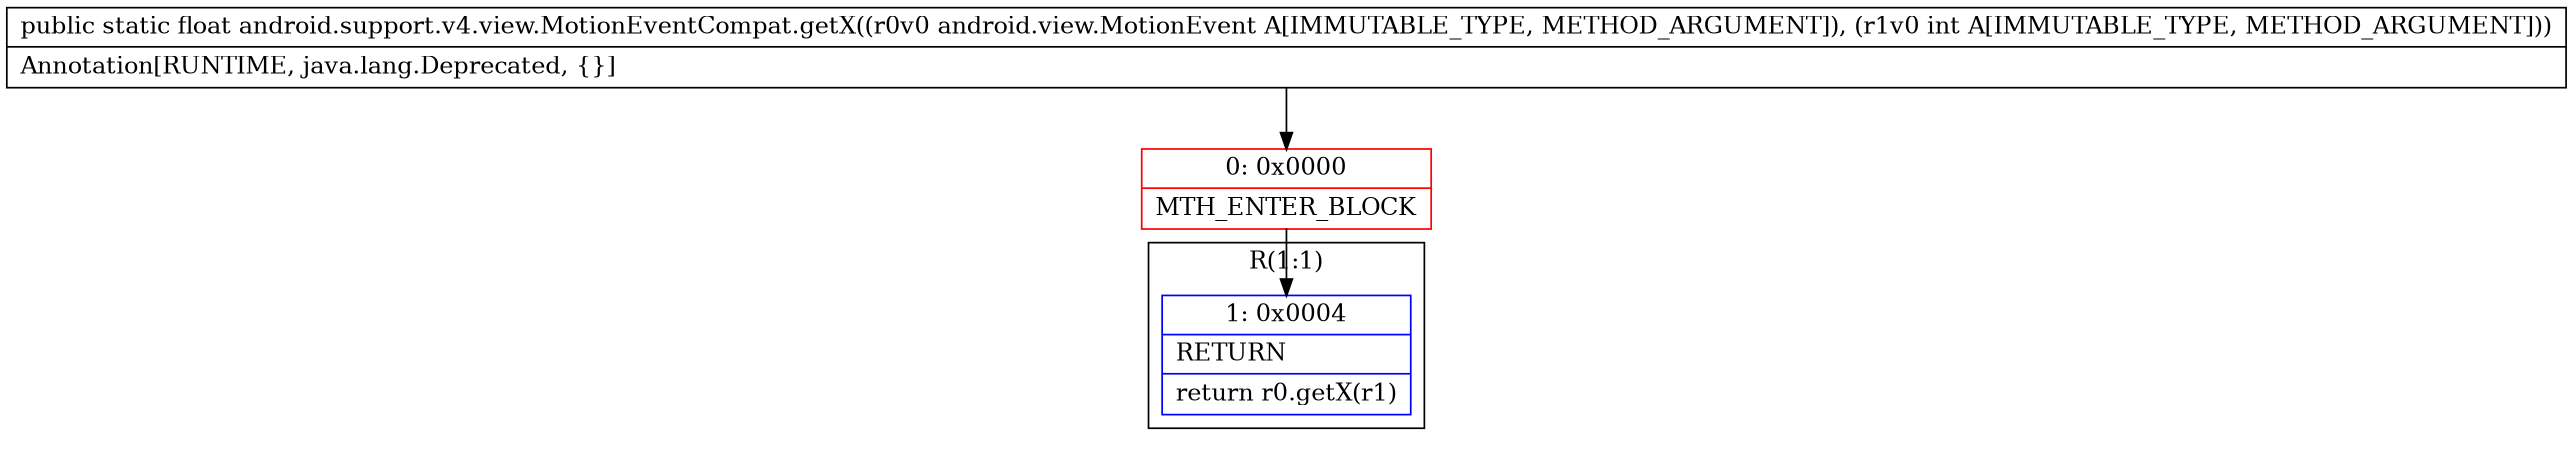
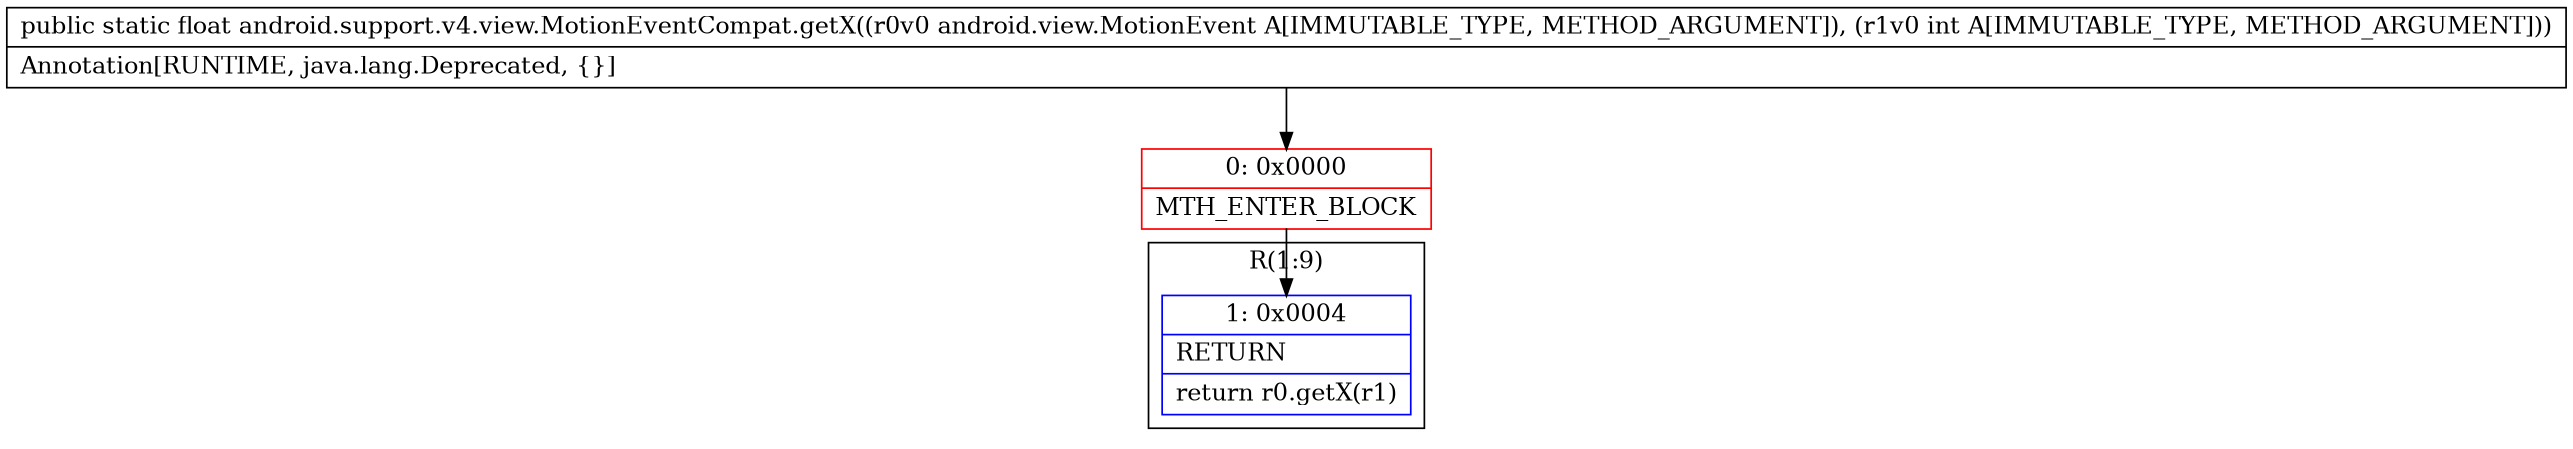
cluster "R(1:1)": label "R(1:1)" -> "R(1:9)"
